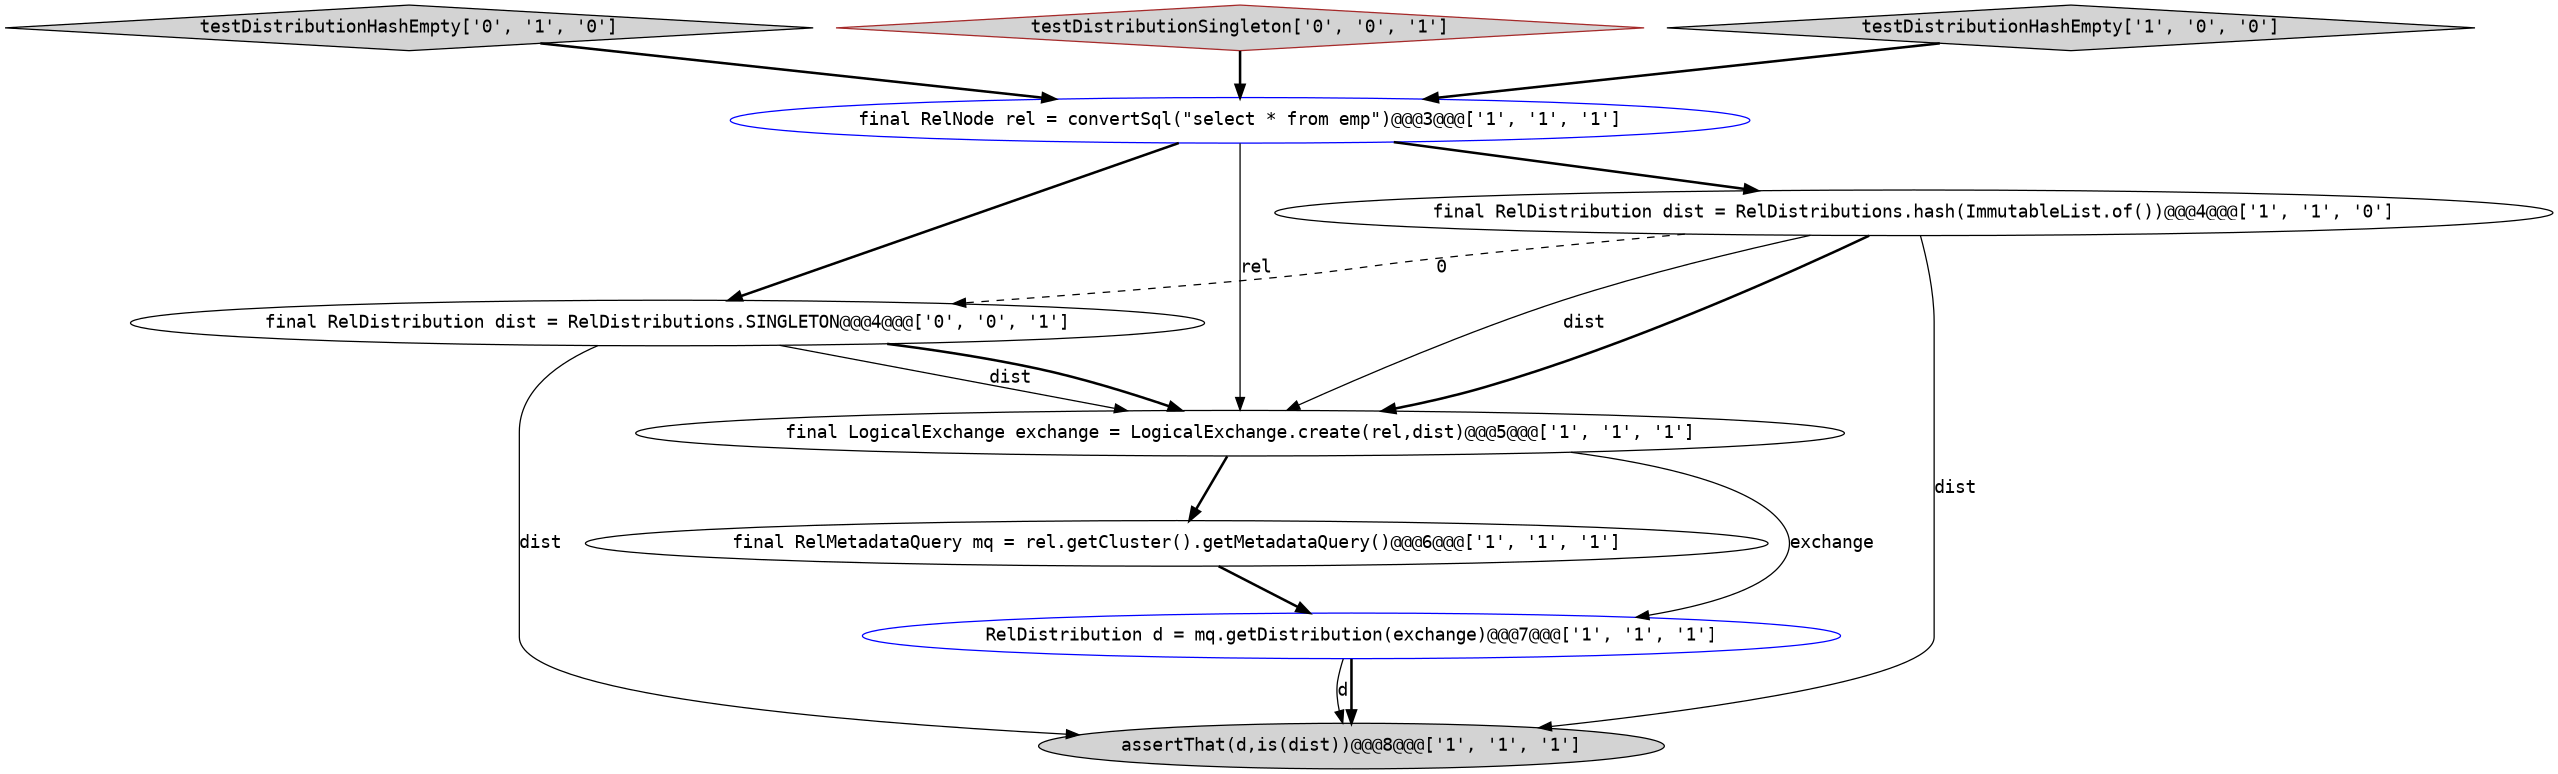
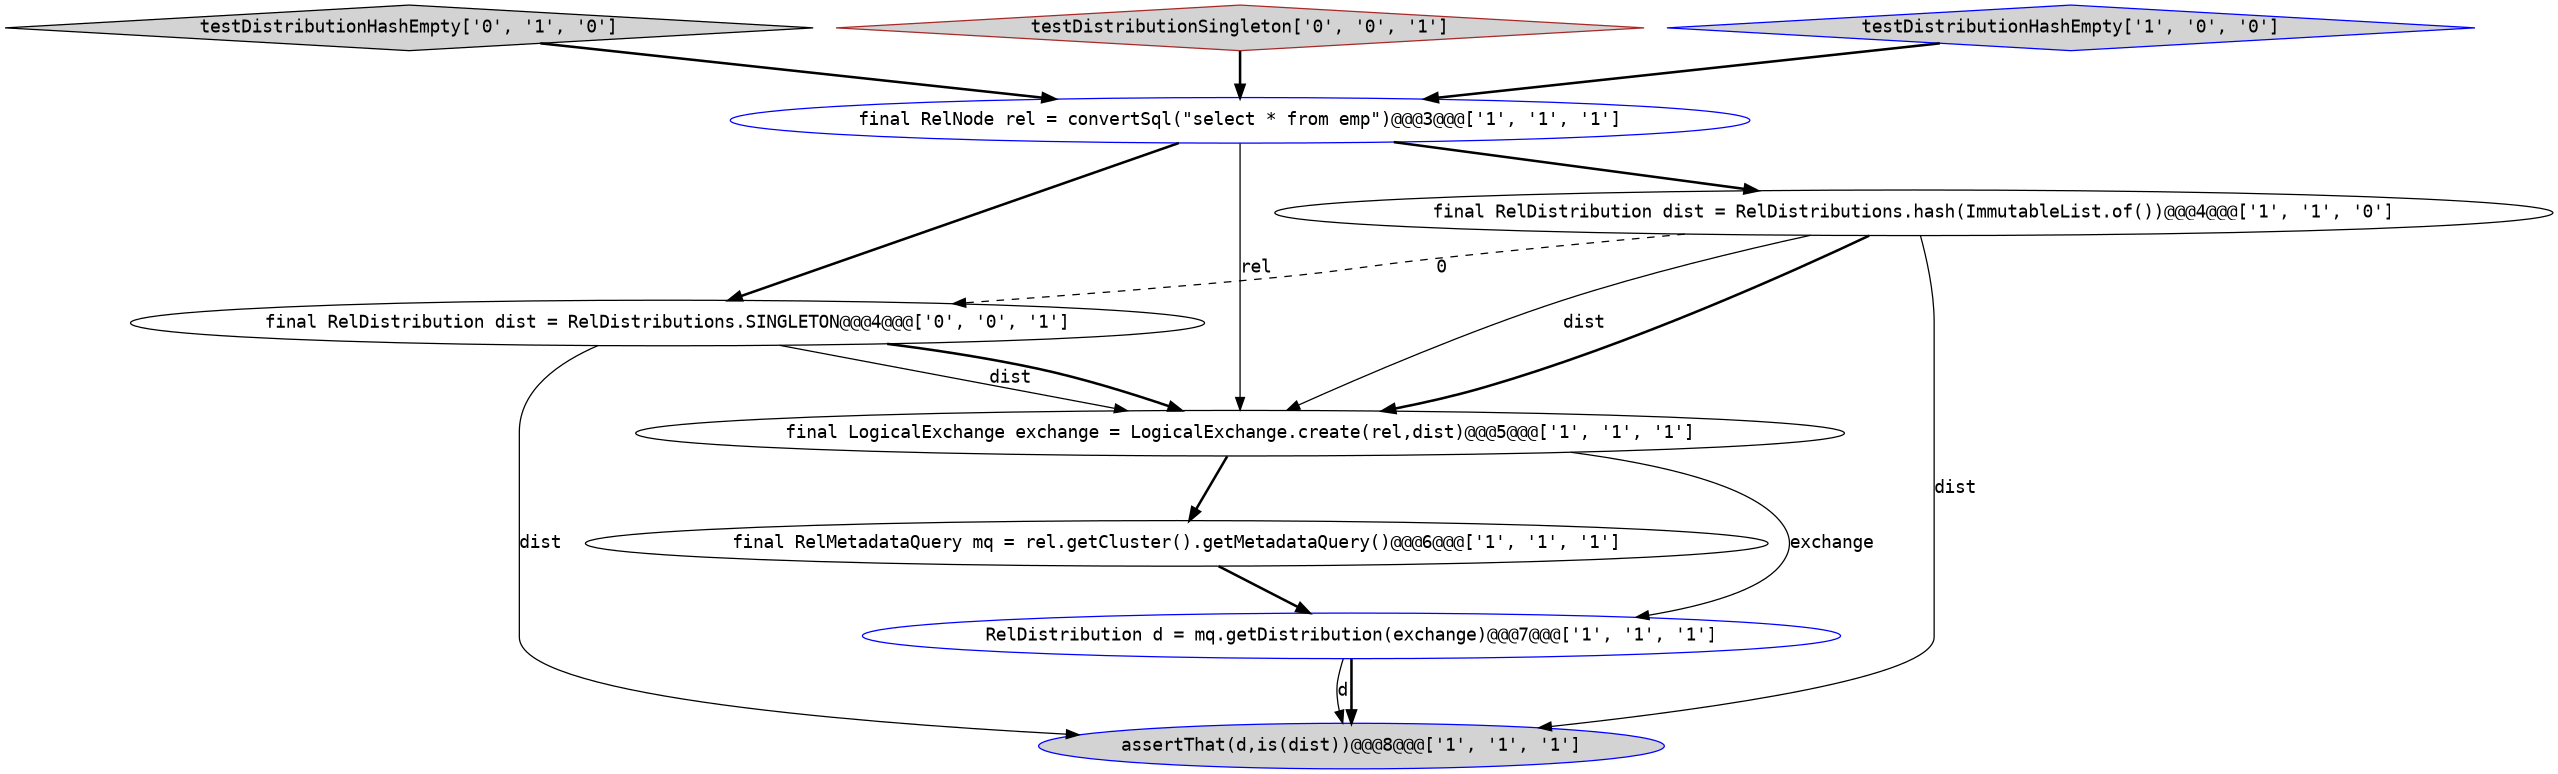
node "testDistributionHashEmpty['1', '0', '0']": color black -> blue
node "assertThat(d,is(dist))@@@8@@@['1', '1', '1']": color black -> blue
